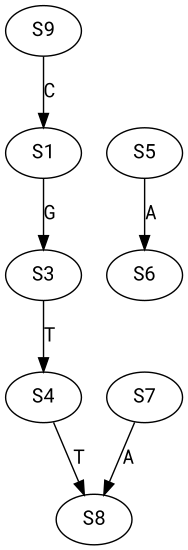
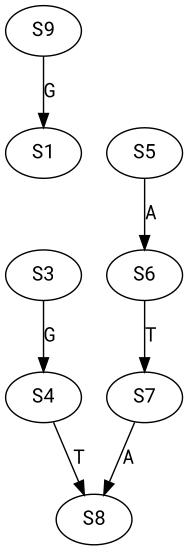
edge "S9" -> "S1": label "C" -> "G"
edge "S1" -> "S3": removed, label "G"
edge "S6" -> "S7": added, label "T"
edge "S3" -> "S4": label "T" -> "G"
